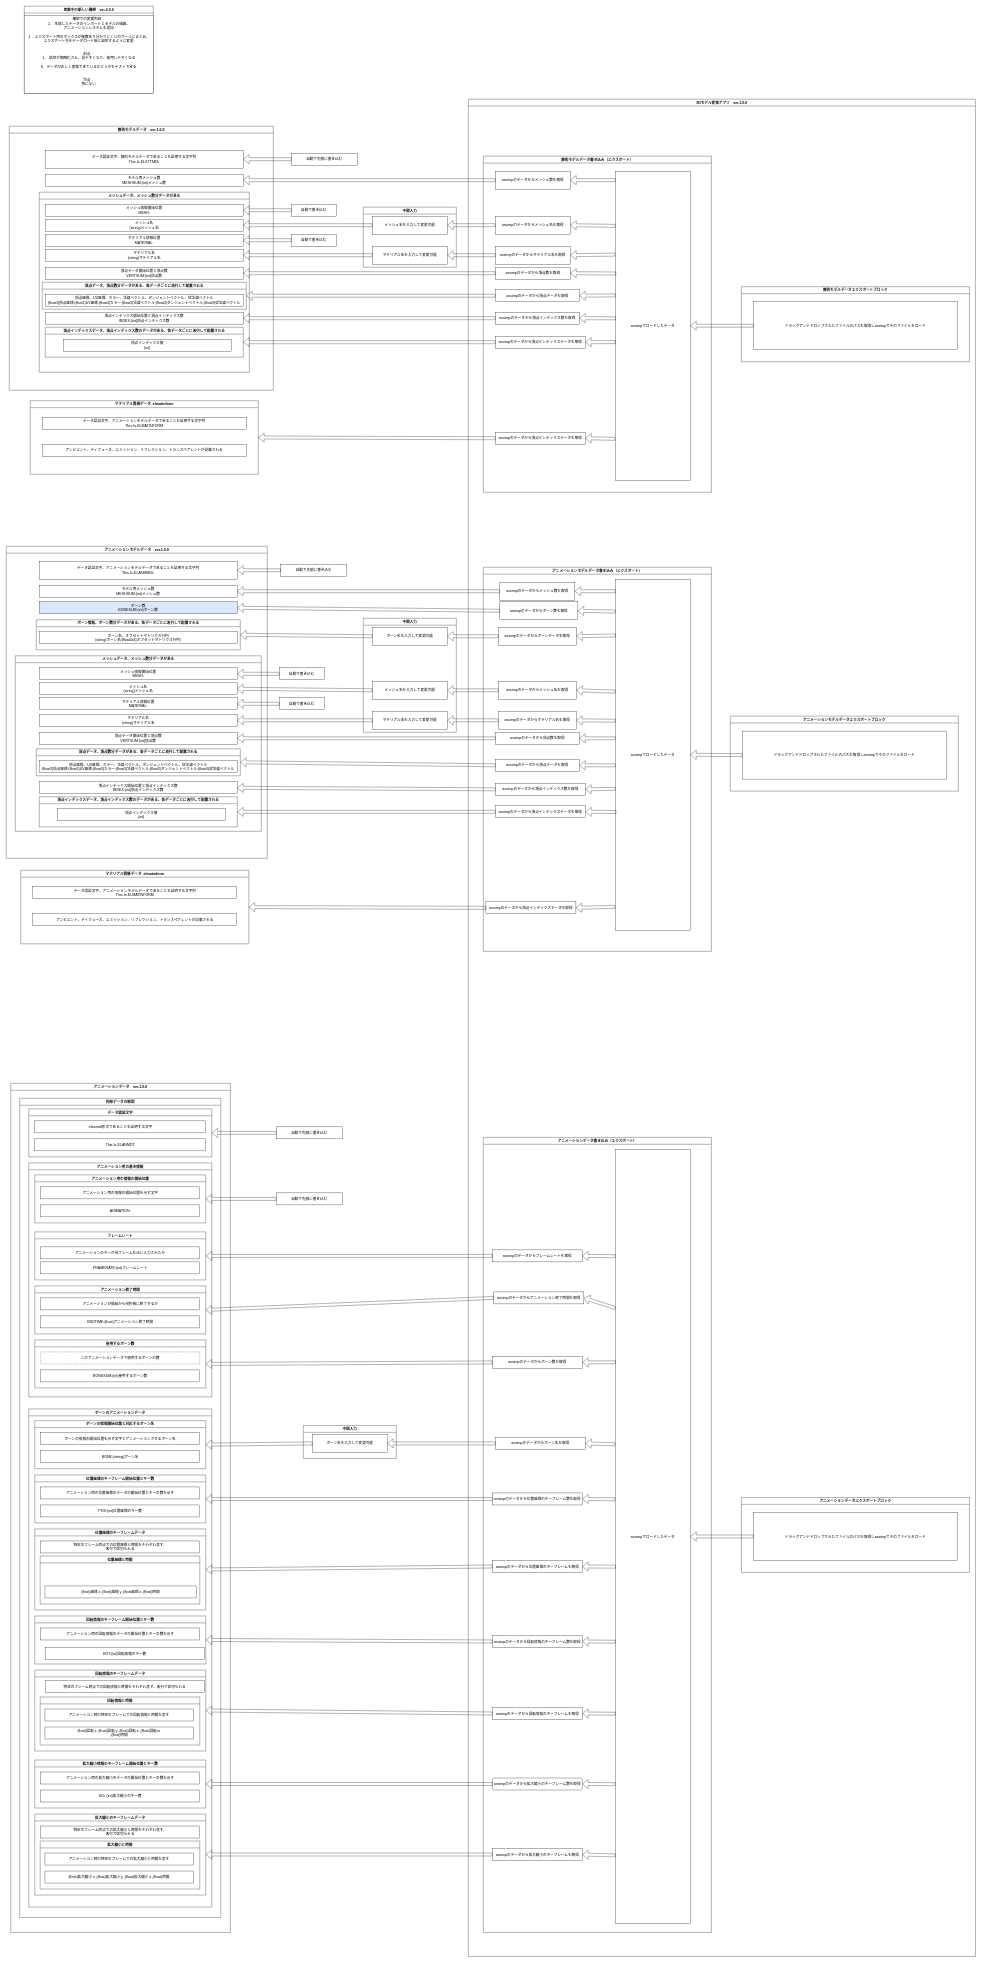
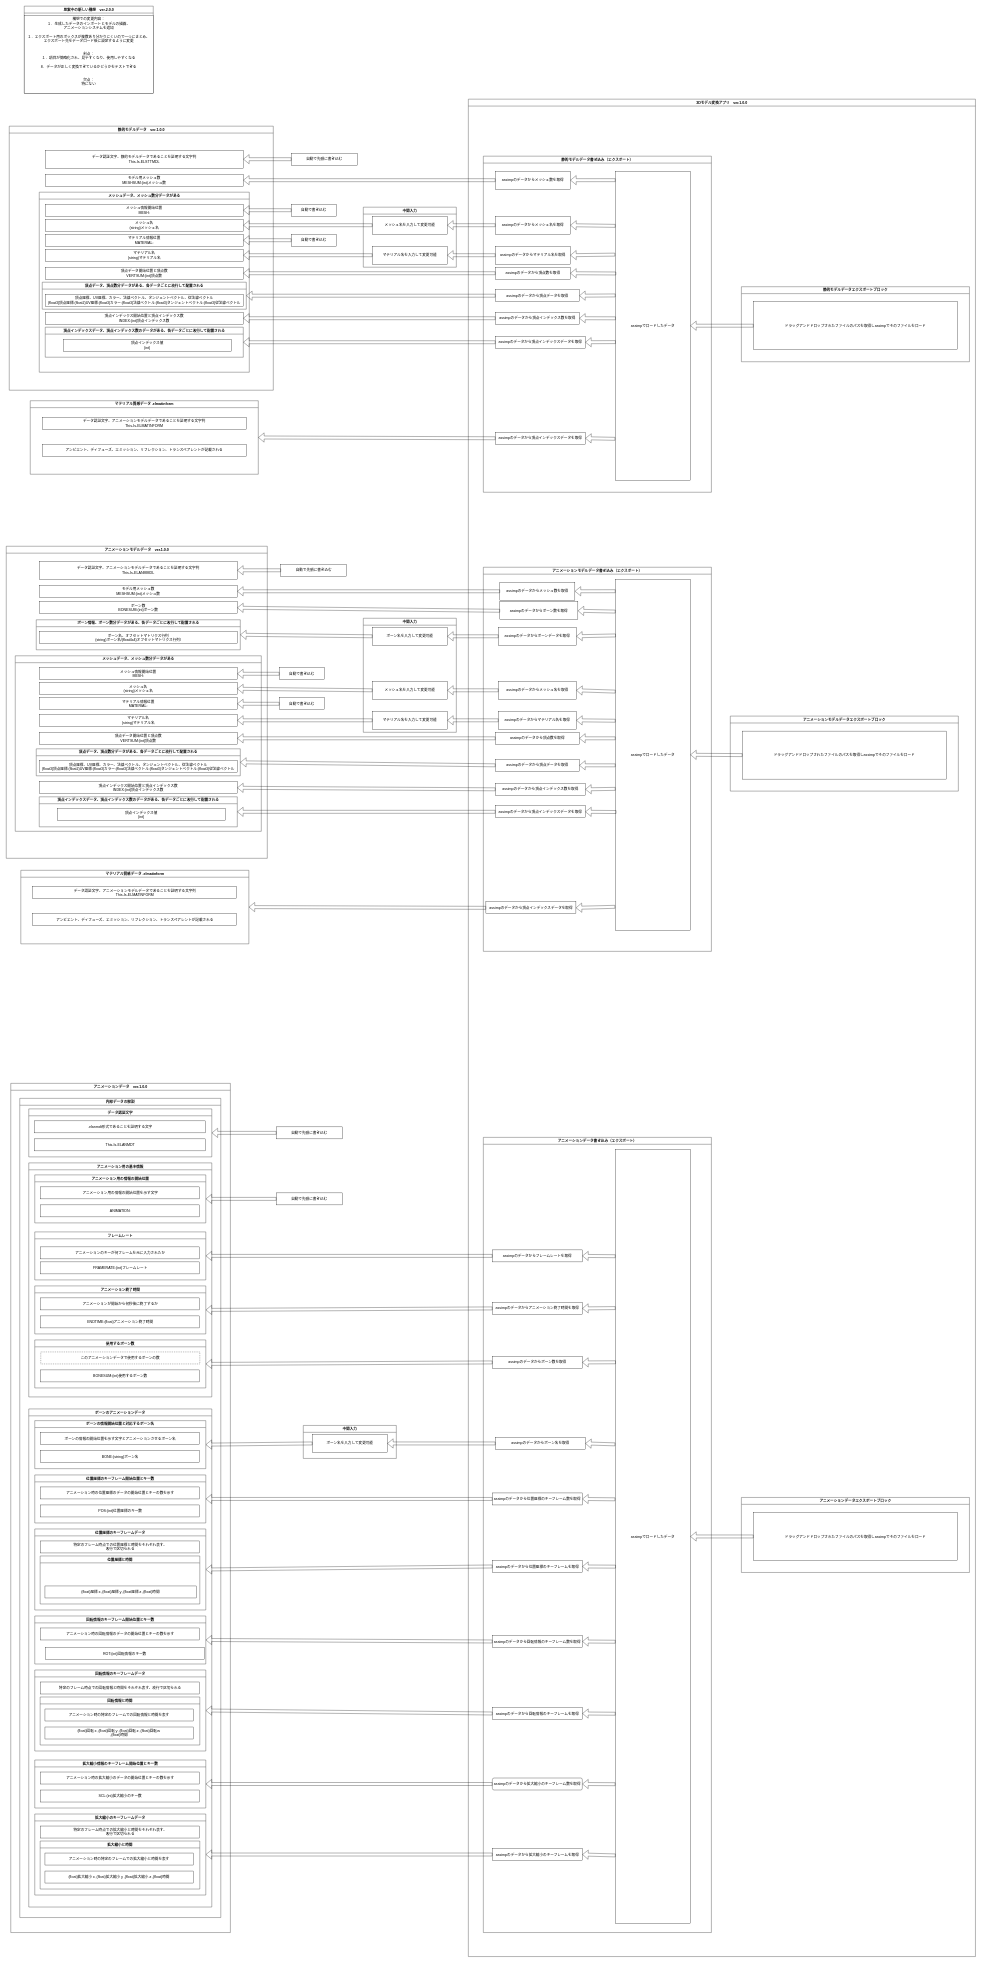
node "ボーン数 BONESUM:(int)ボーン数": fillcolor #dae8fc -> #ffffff
node "assimpのデータからアニメーション終了時間を取得": moved (539, 1298) -> (537, 1308)
node "特定のフレーム時点での回転情報と時間をそれぞれ表す、改行で区切られる": moved (125, 1686) -> (120, 1688)
